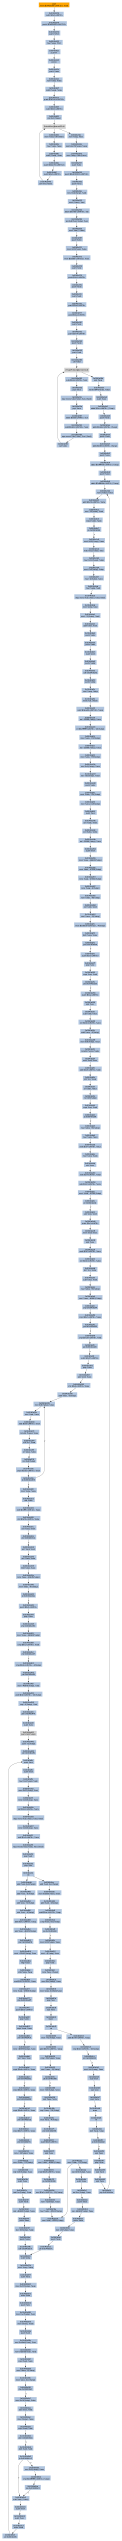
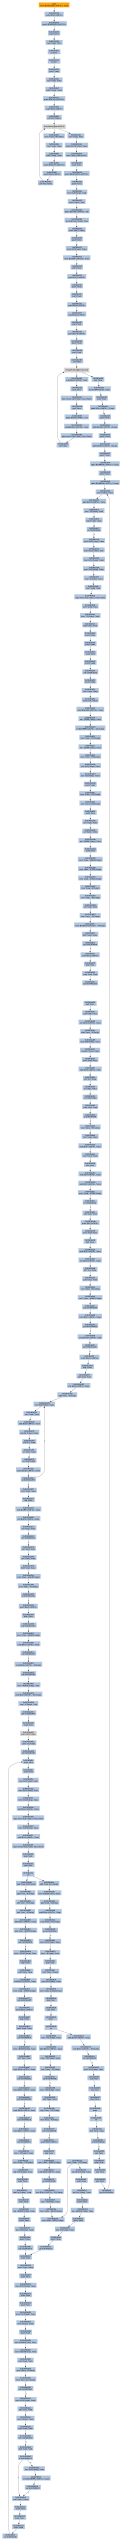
node "0x0040a284 pushl $0xa<UINT8>": removed
edge "0x0040a1f8 popl %edx" -> "0x0040a1f9 popl %ebx": removed
